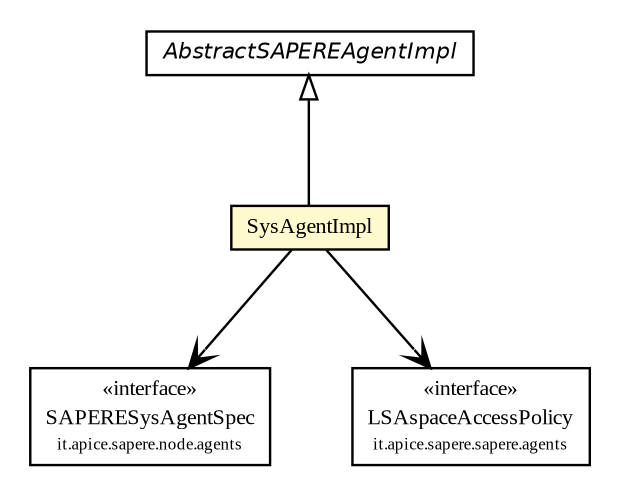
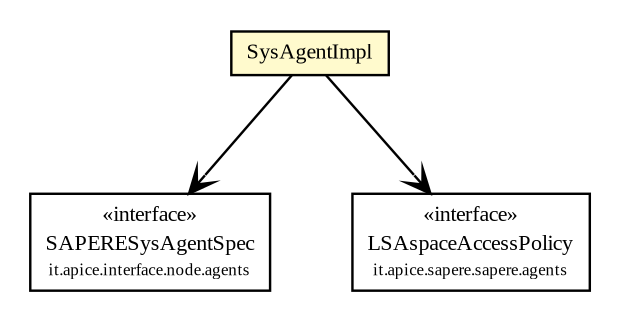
node "AbstractSAPEREAgentImpl": removed
node "SAPERESysAgentSpec": text "it.apice.sapere.node.agents" -> "it.apice.interface.node.agents"
